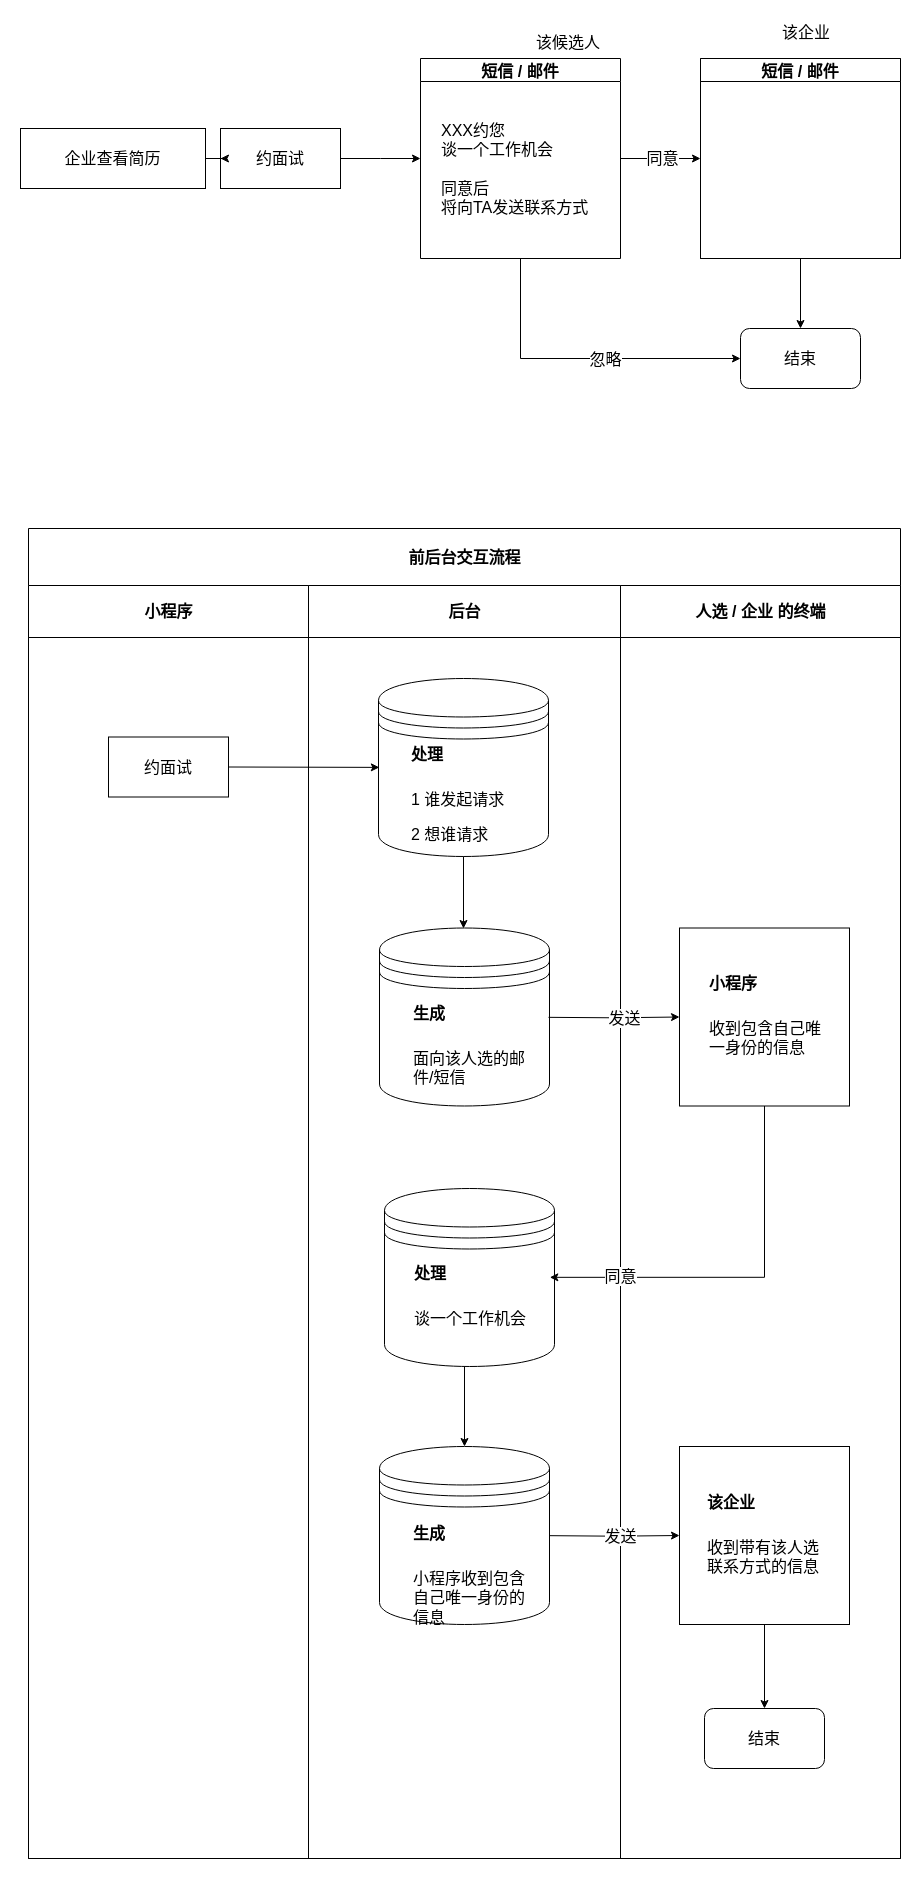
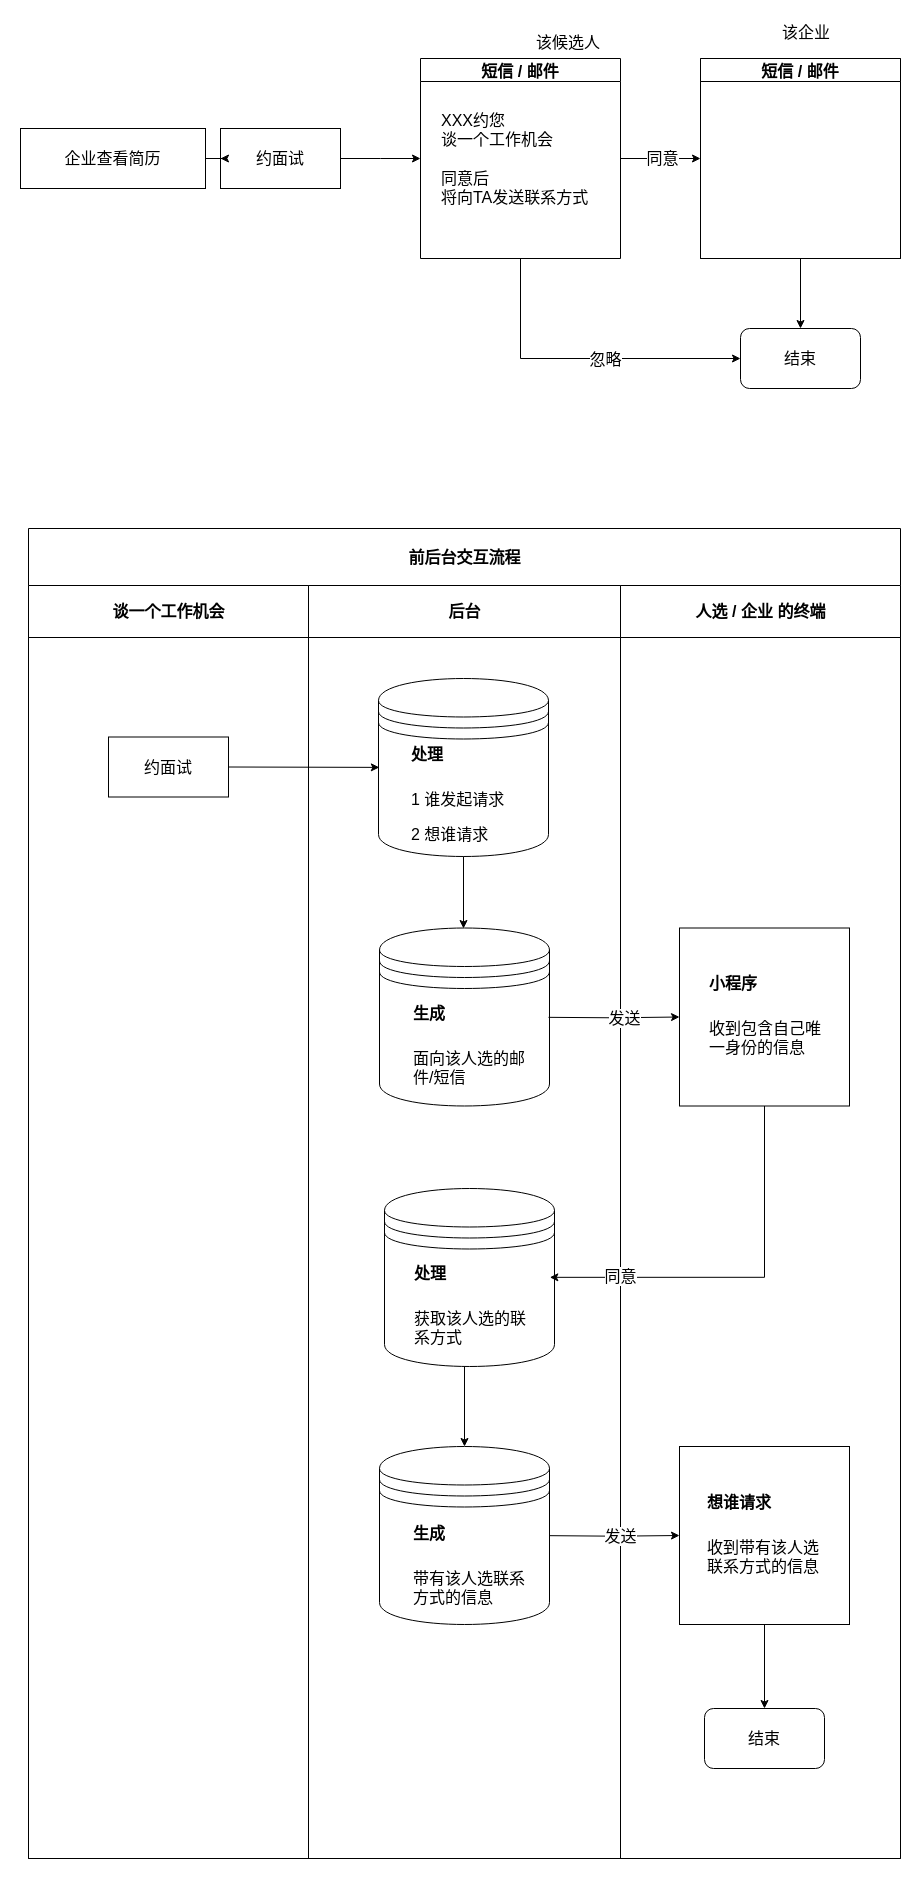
node "XXX约您 谈一个工作机会 同意后 将向TA发送联系方式": moved (520, 169) -> (520, 159)
node "小程序": label "小程序" -> "谈一个工作机会"
node "处理谈一个工作机会": label "处理谈一个工作机会" -> "处理获取该人选的联系方式"
node "该企业收到带有该人选联系方式的信息": label "该企业收到带有该人选联系方式的信息" -> "想谁请求收到带有该人选联系方式的信息"
node "生成小程序收到包含自己唯一身份的信息": label "生成小程序收到包含自己唯一身份的信息" -> "生成带有该人选联系方式的信息"
